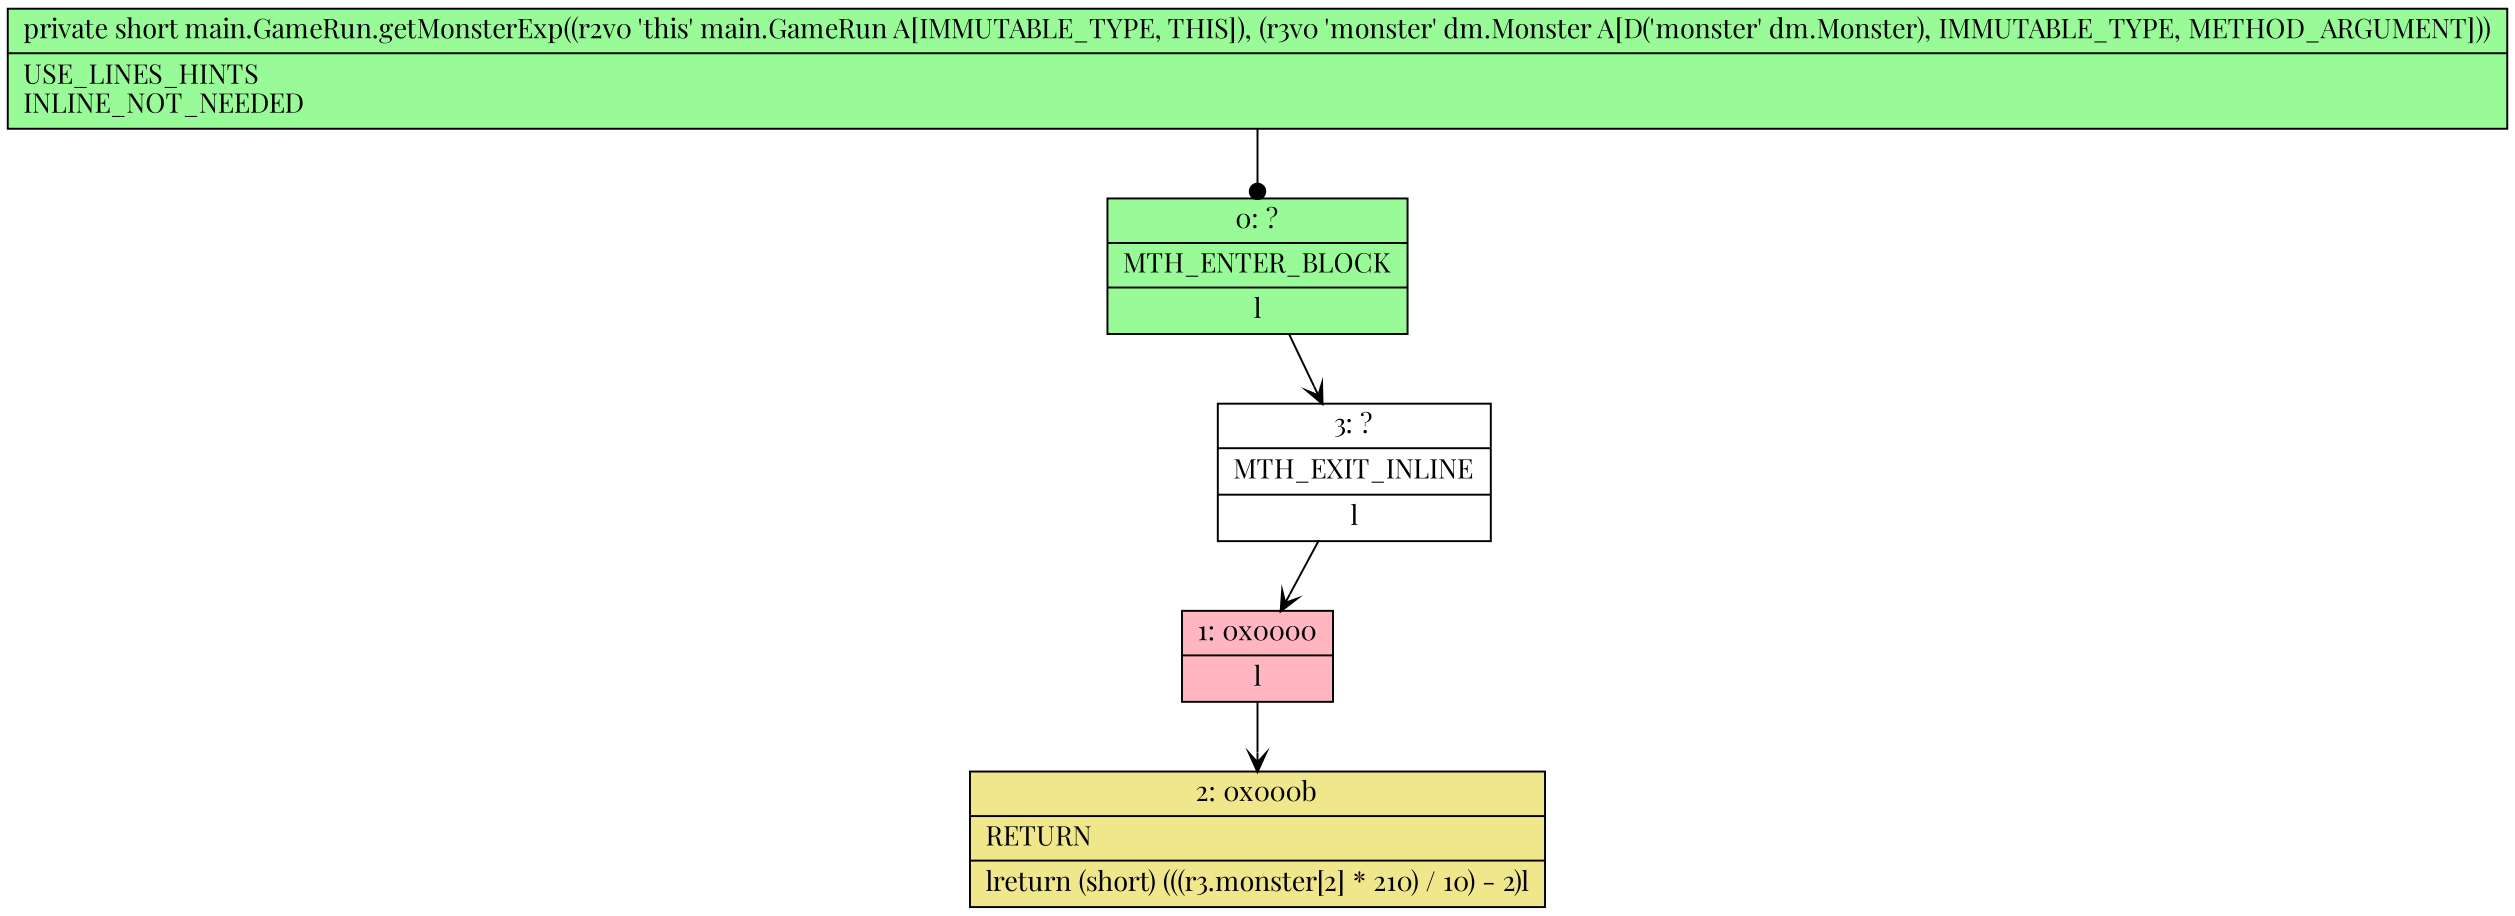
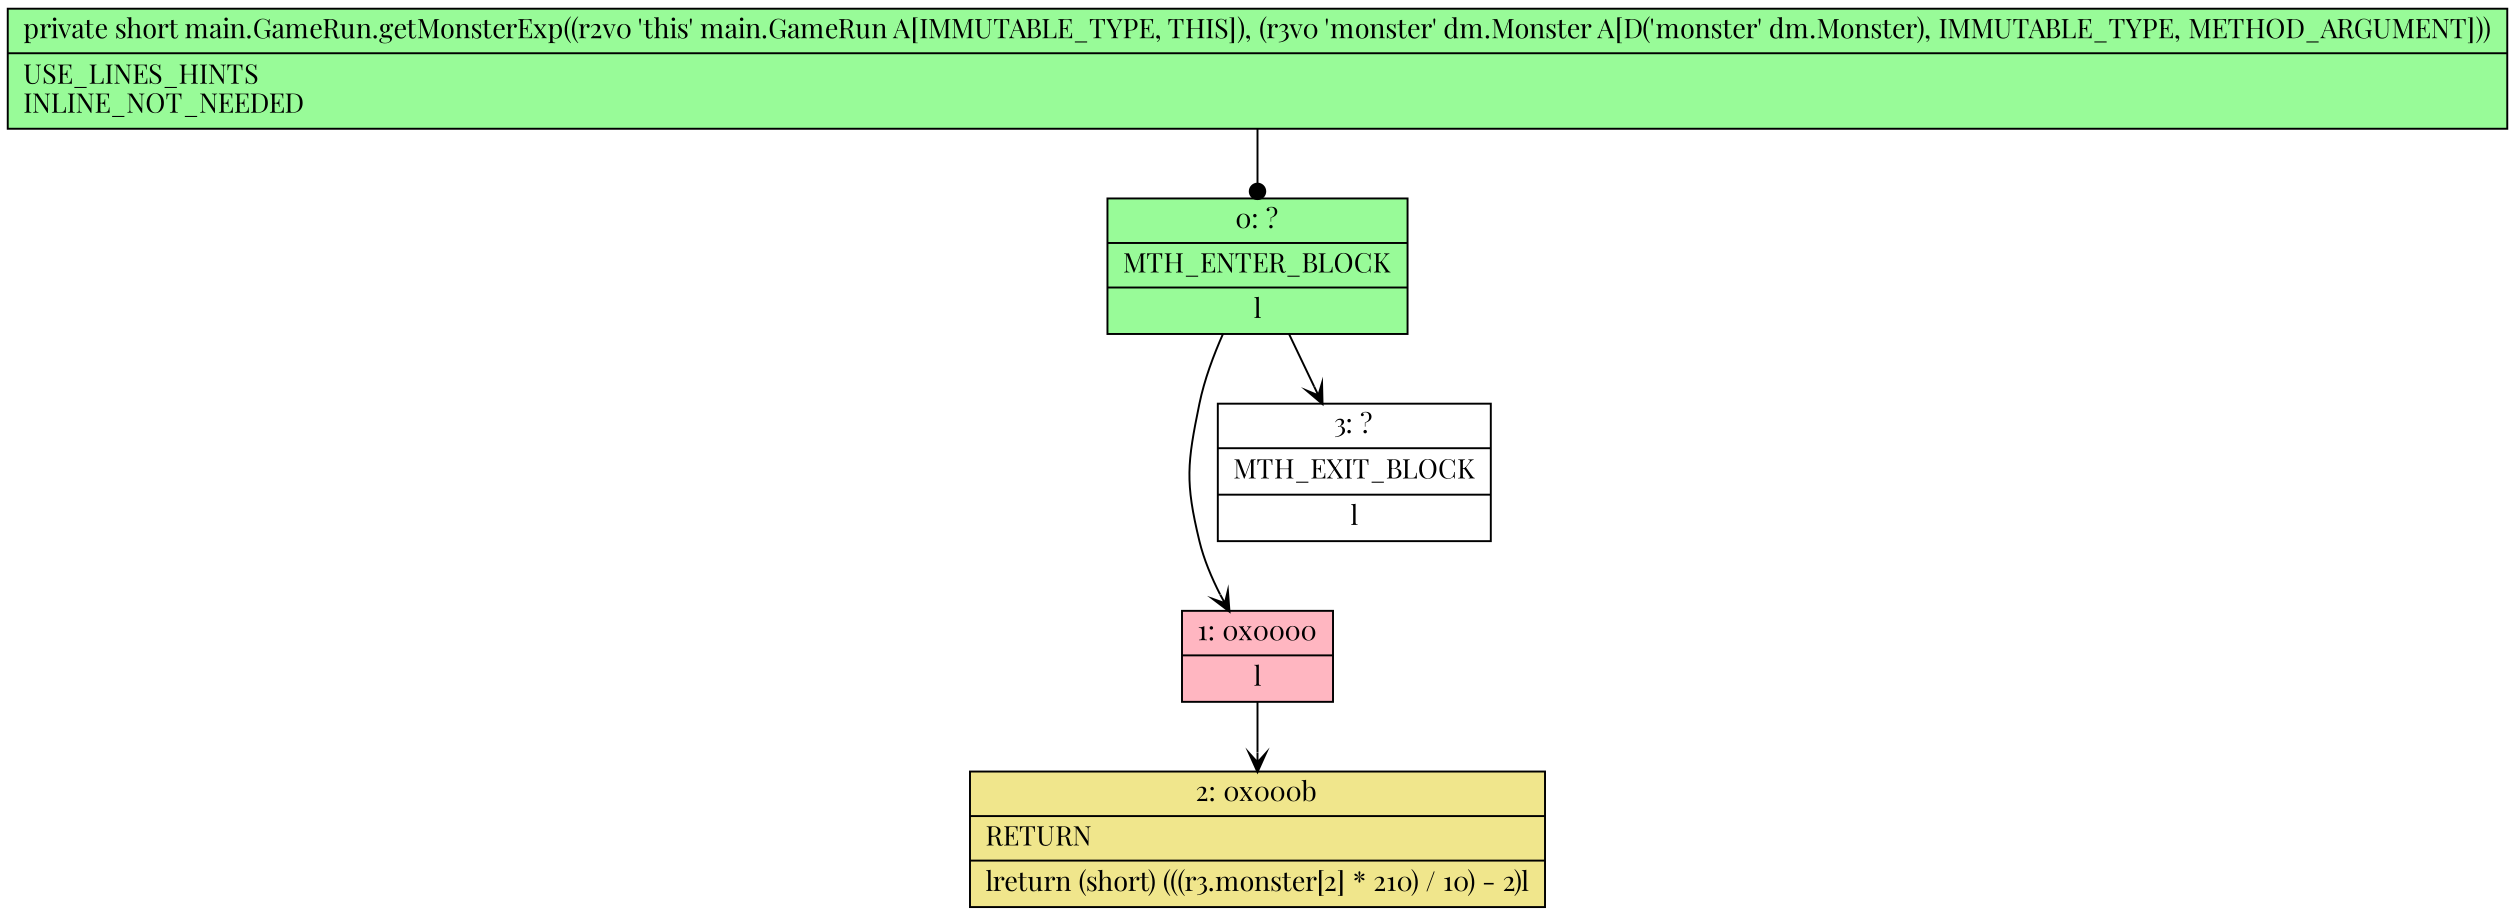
node "3: ?": text "MTH_EXIT_INLINE" -> "MTH_EXIT_BLOCK"
edge "3: ?" -> "1: 0x0000": now "0: ?" -> "1: 0x0000"
